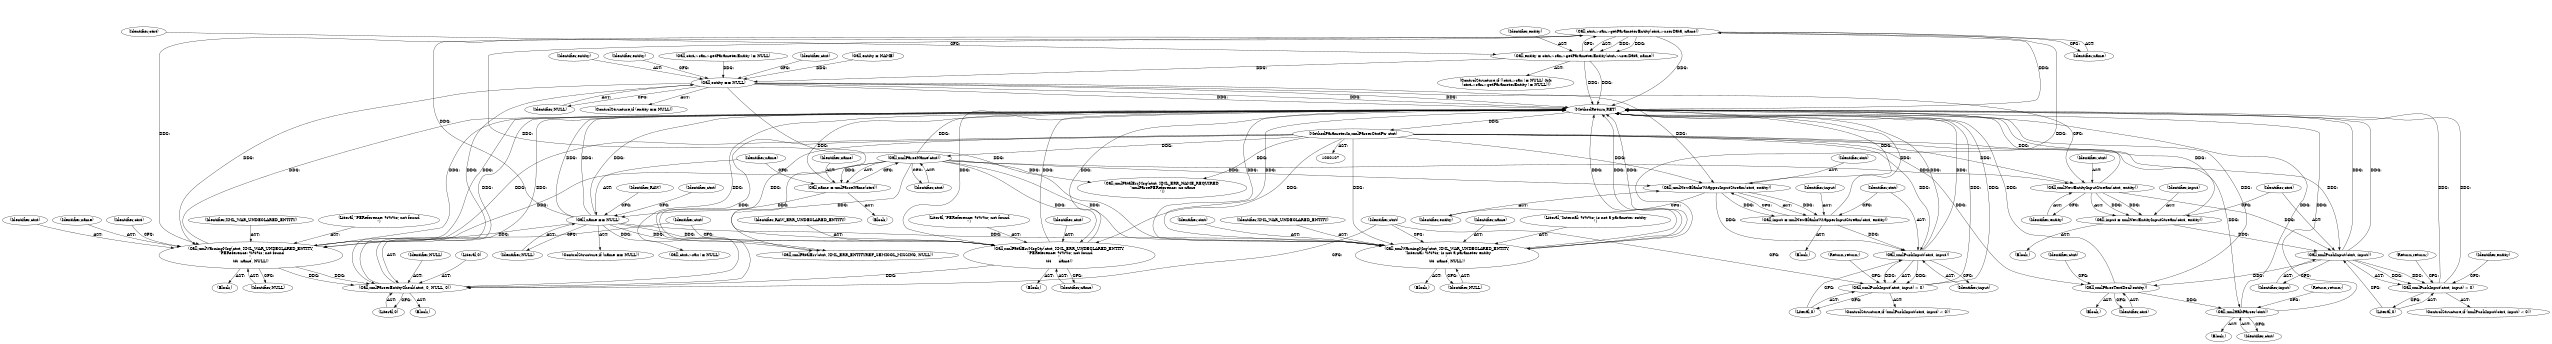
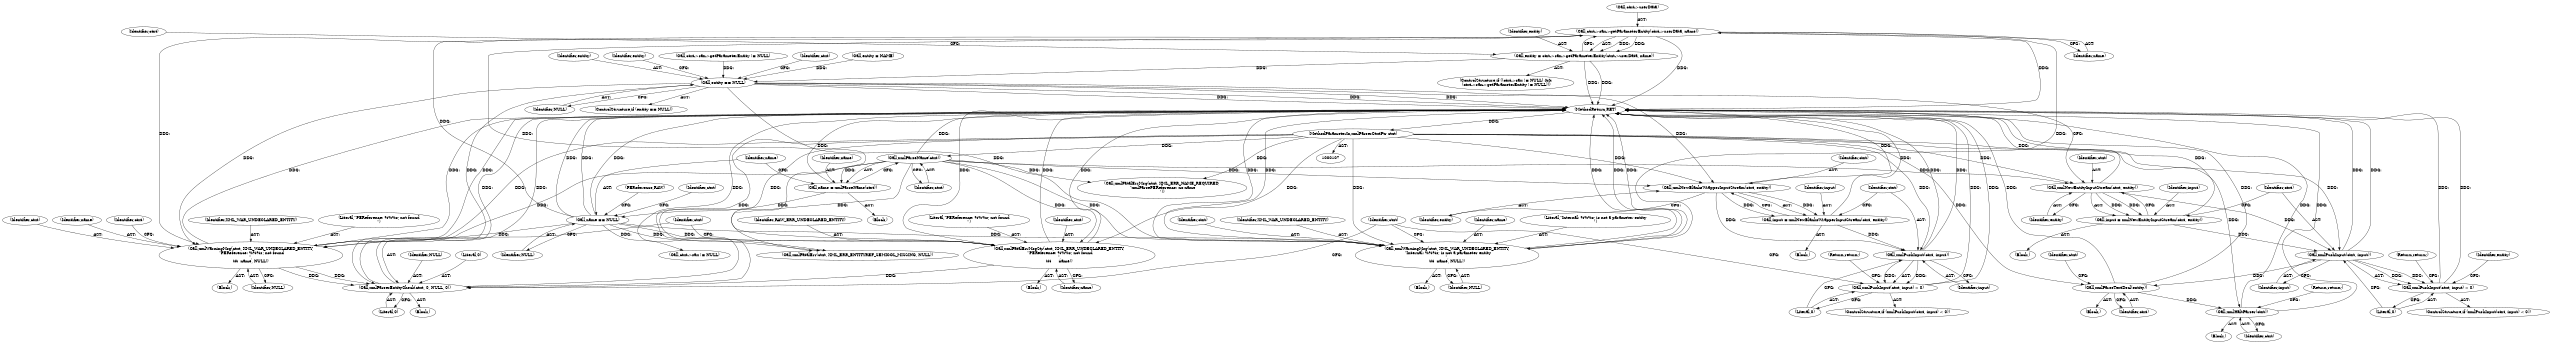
node "(Call,ctxt->userData)": added
node "(Identifier,RAW)": label "(Identifier,RAW)" -> "(PEReference,RAW)"
edge "(Call,input = xmlNewEntityInputStream(ctxt, entity))" -> "(Call,xmlNewEntityInputStream(ctxt, entity))": added, label "CFG:"
node "(ControlStructure,if (name == NULL))": removed
